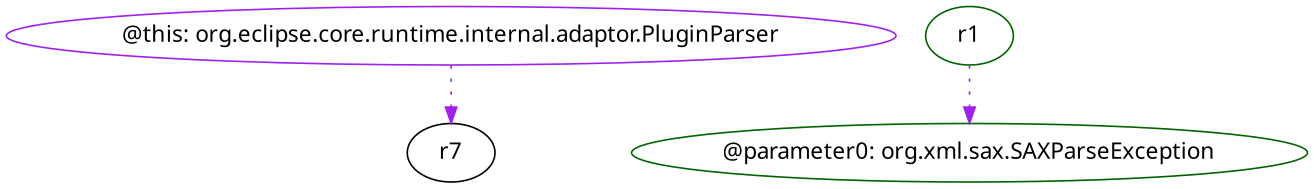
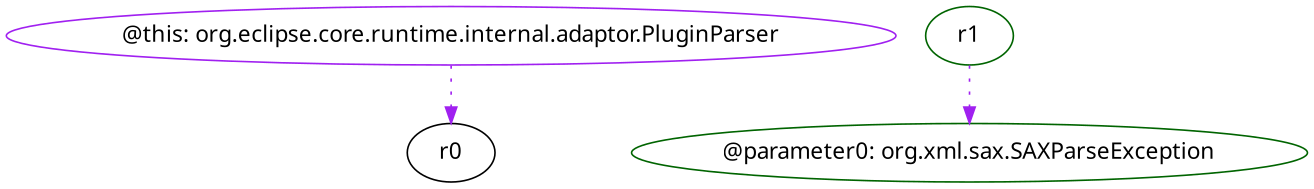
node "r7": label "r7" -> "r0"
